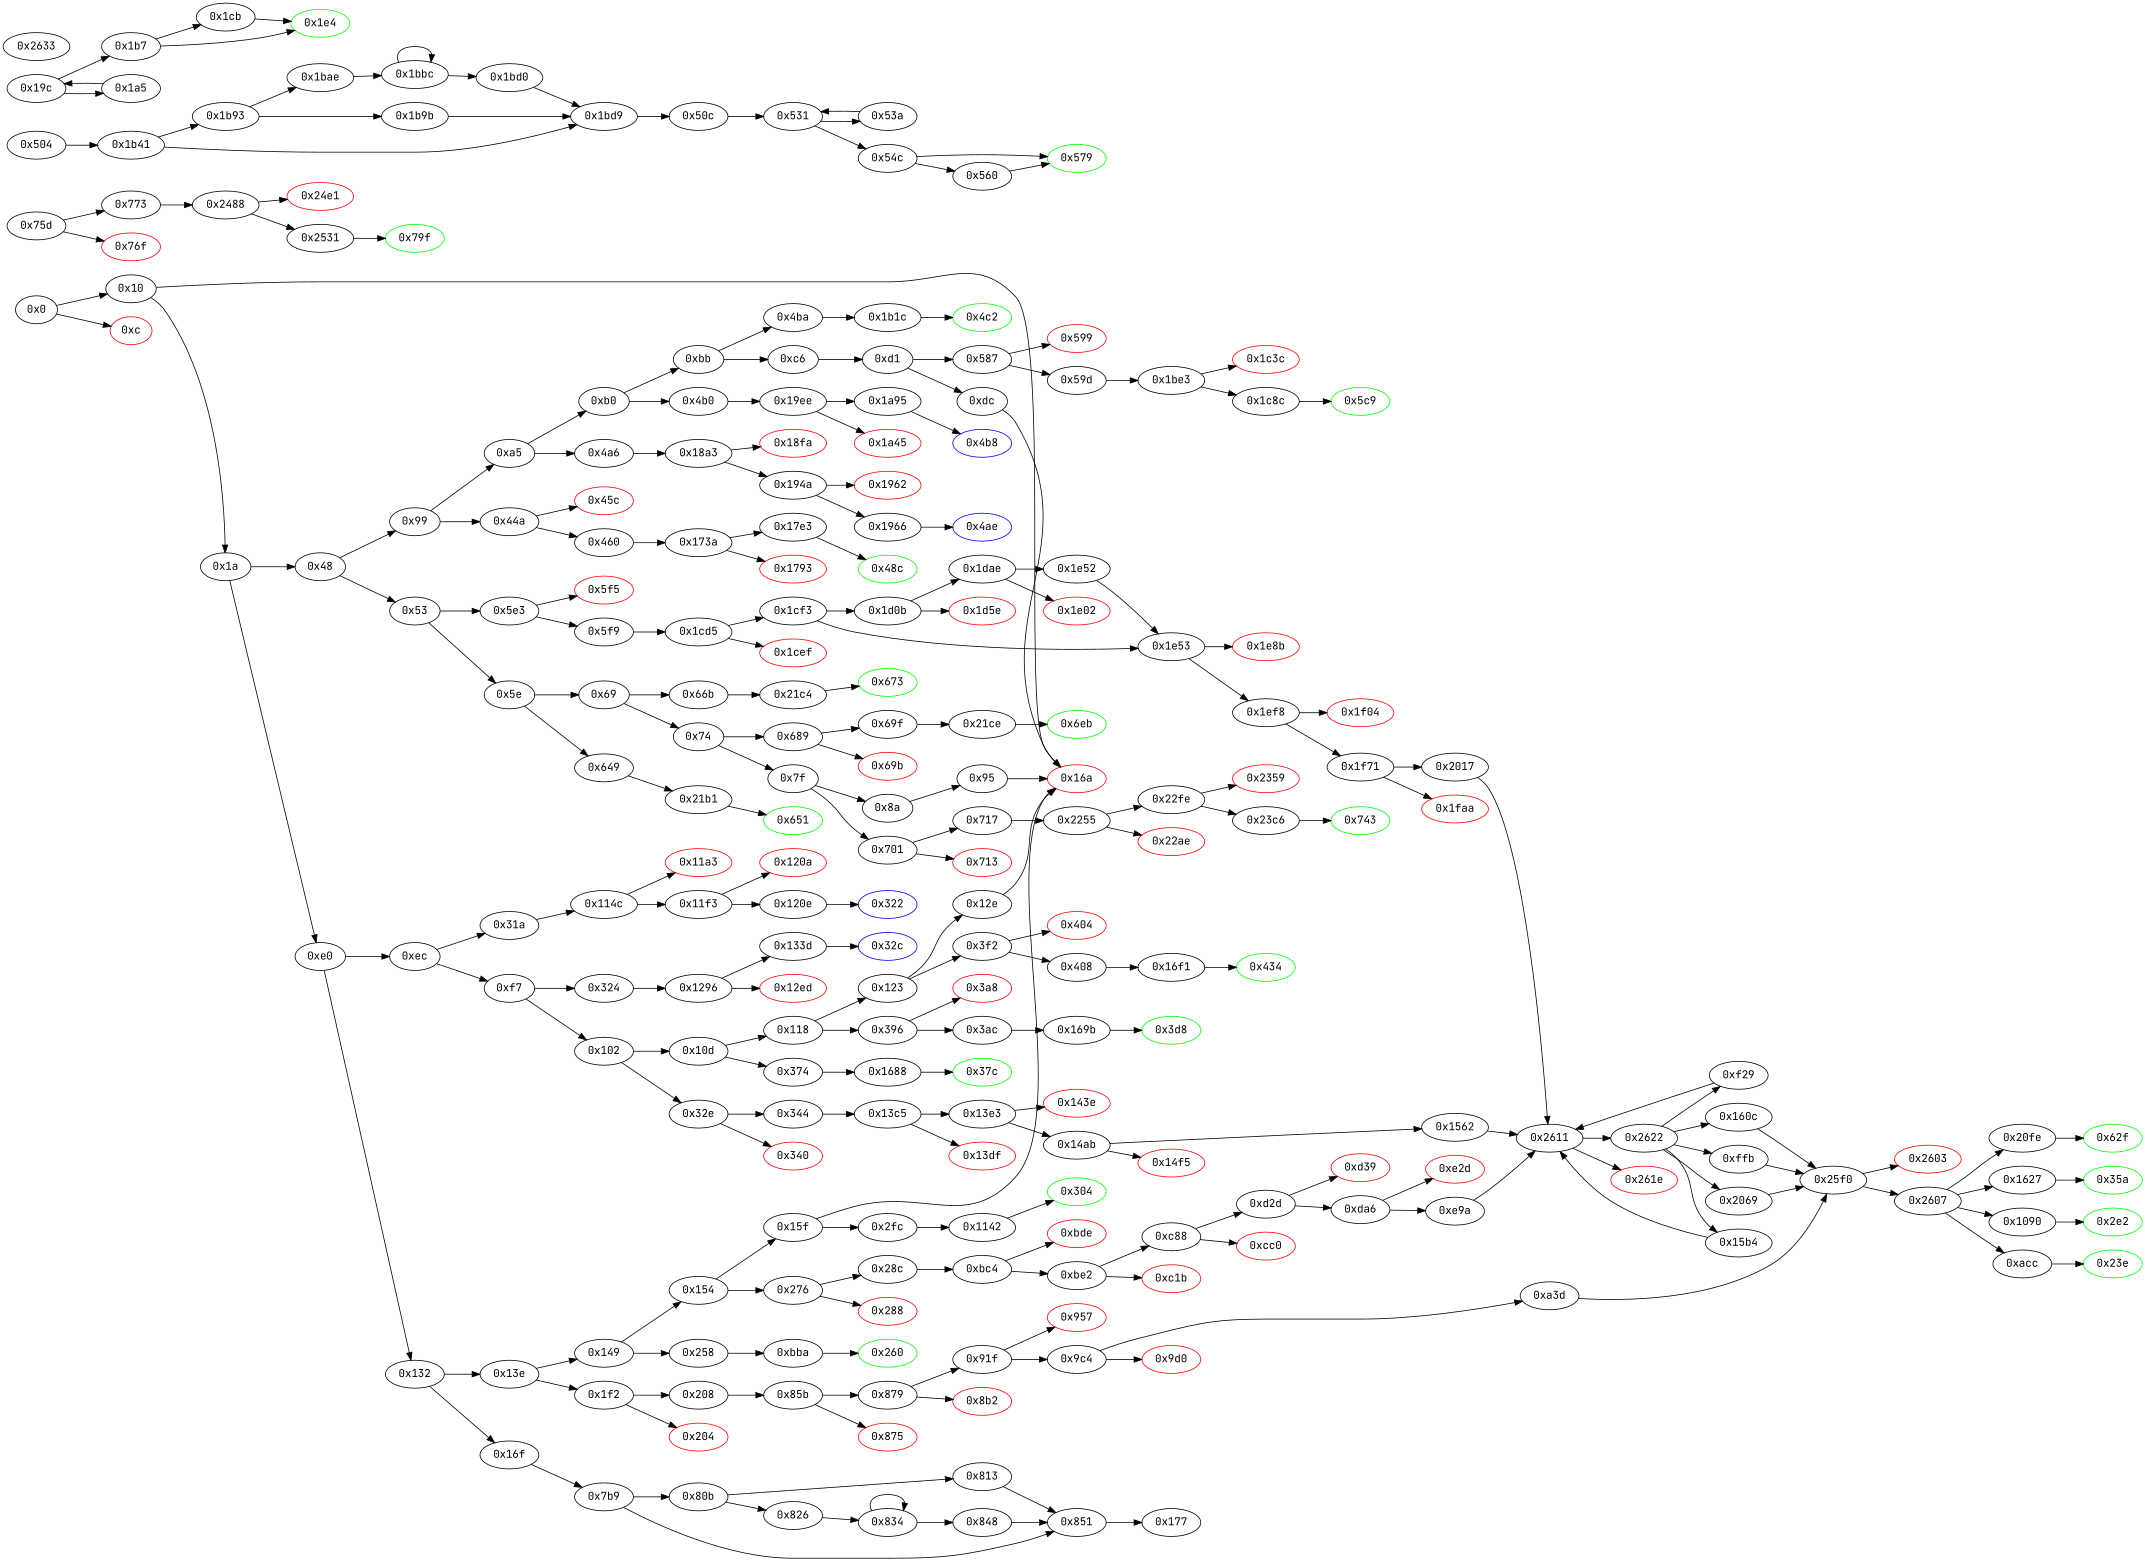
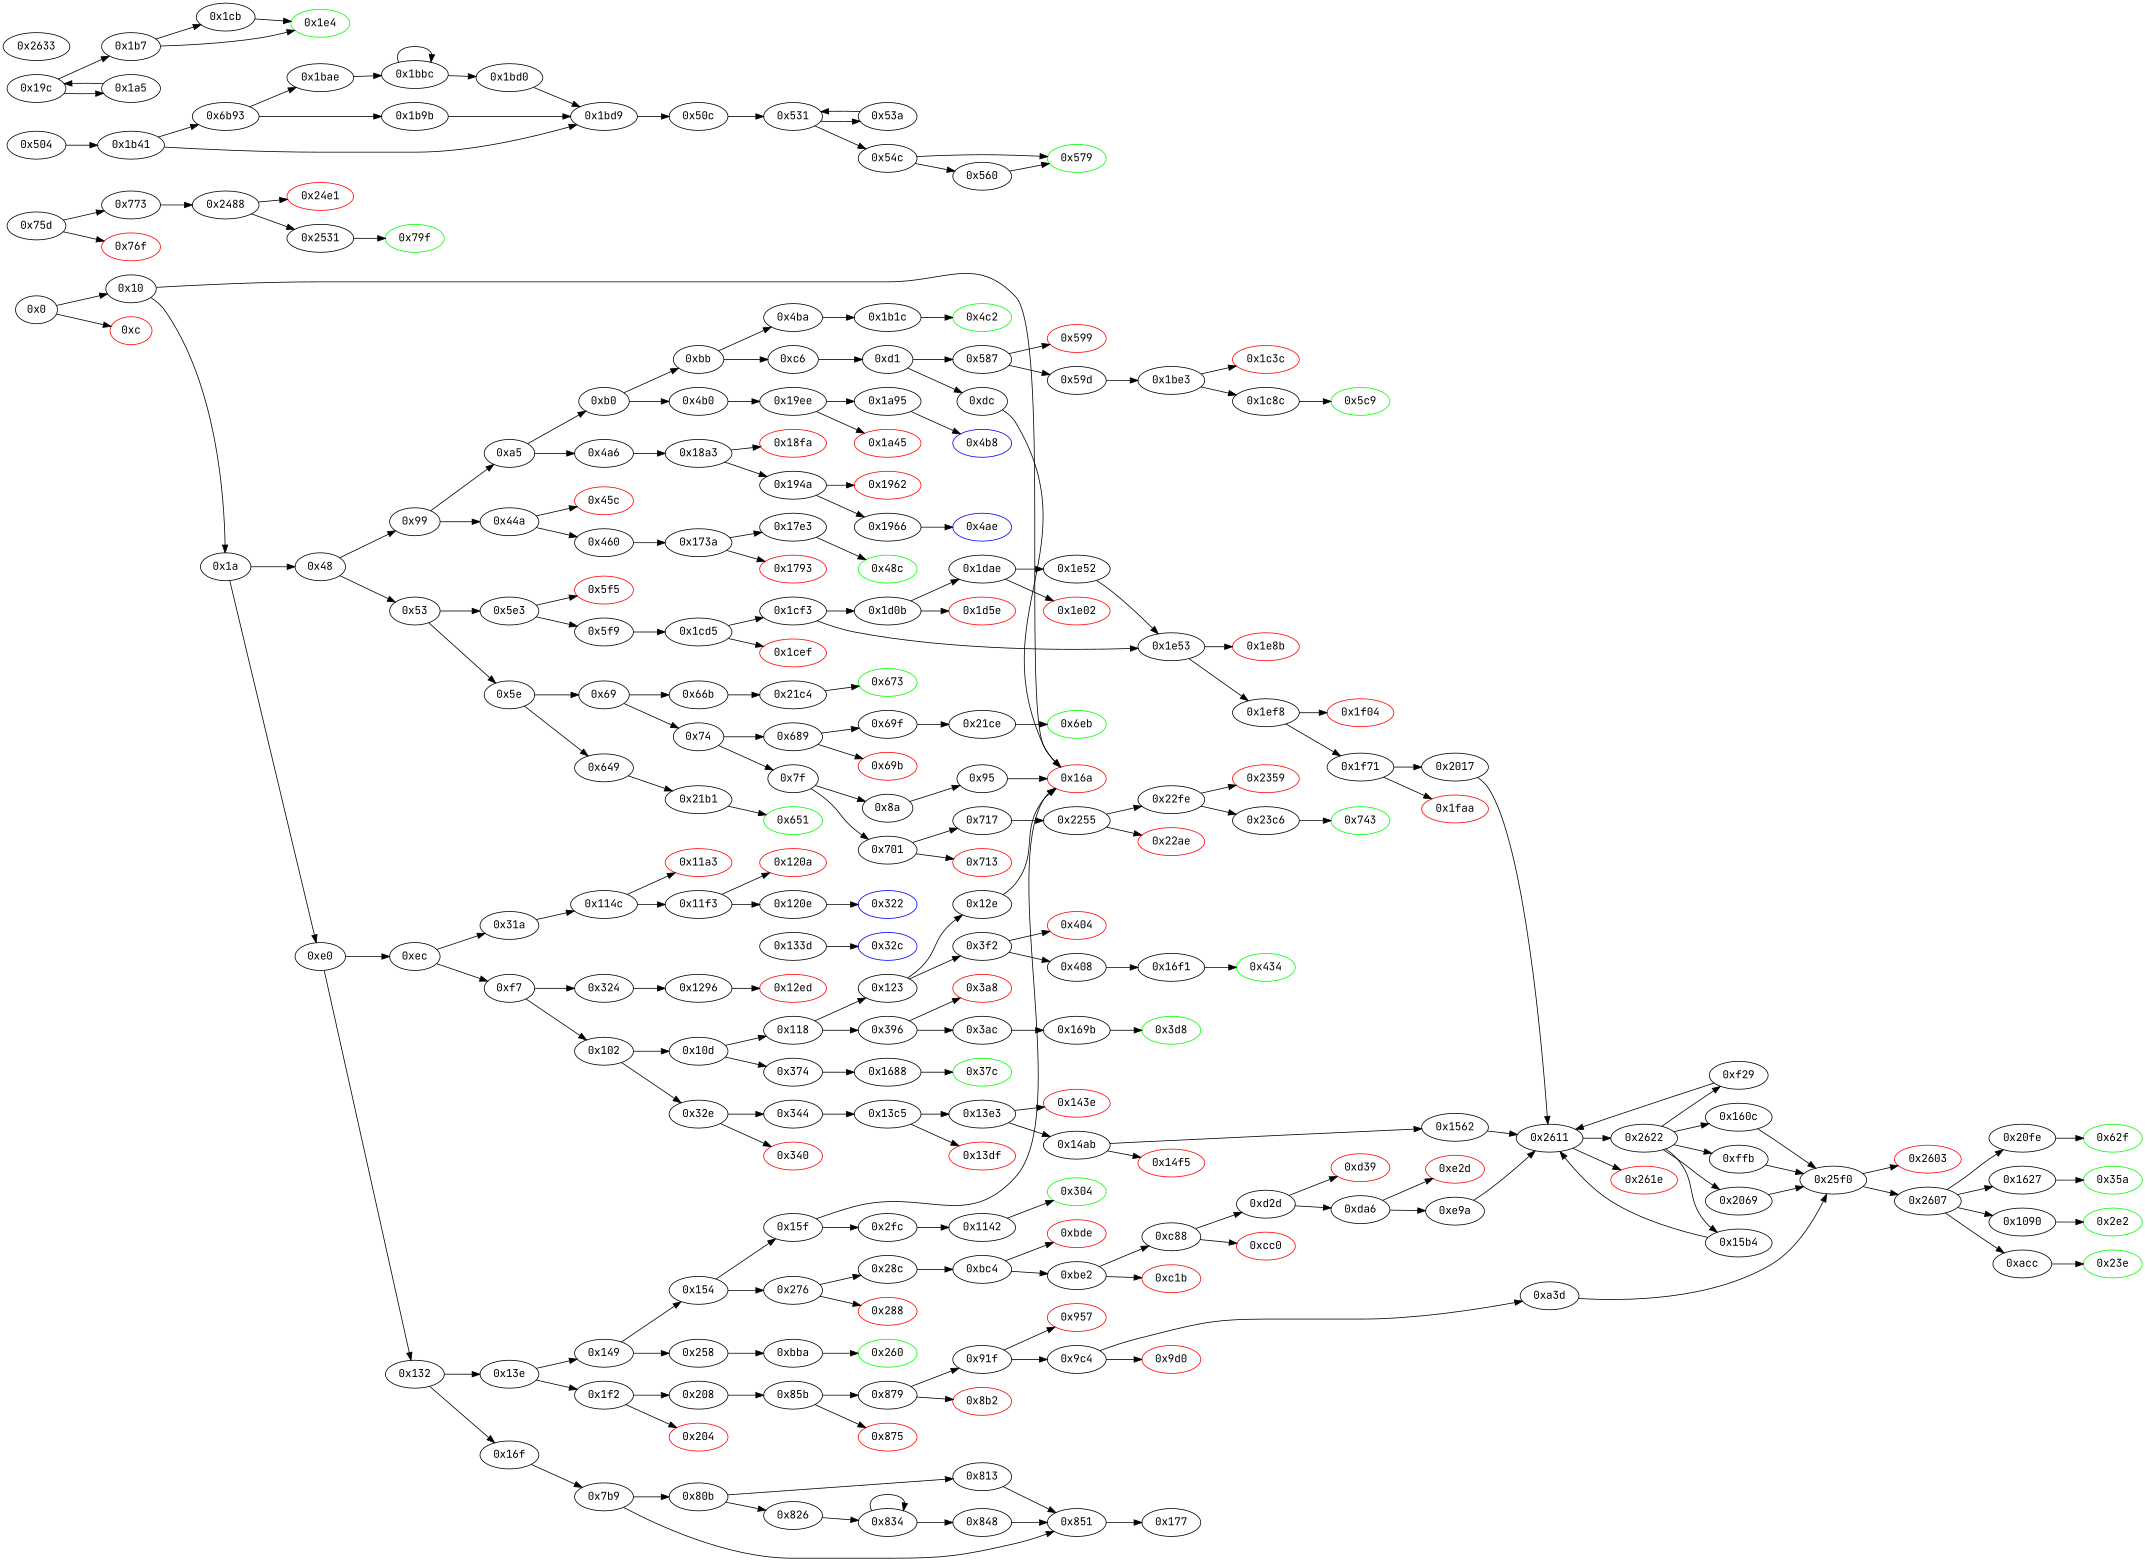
node "0x1b93": label "0x1b93" -> "0x6b93"
edge "0x1296" -> "0x133d": removed
